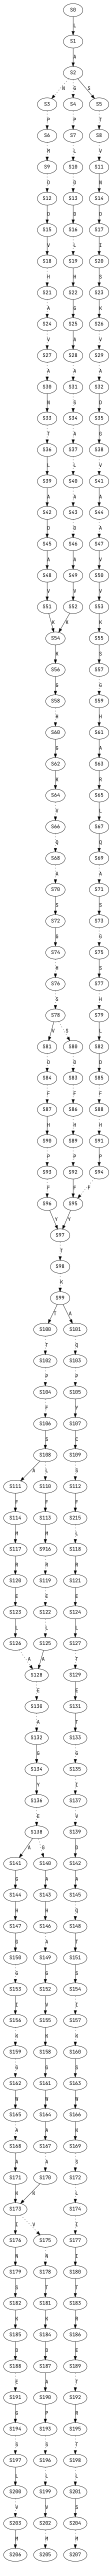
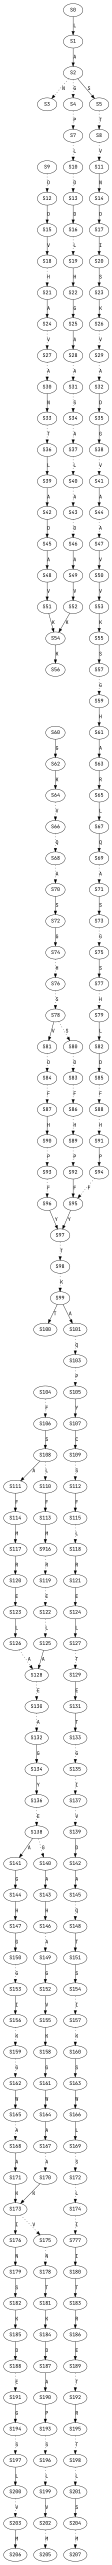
node "S6": removed
edge "S21" -> "S24": style dotted -> solid
node "S58": removed
node "S102": removed
node "S215": label "S215" -> "S115"
edge "S166" -> "S169": label "K" -> "L"
node "S177": label "S177" -> "S777"
